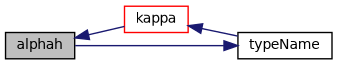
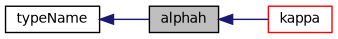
edge "typeName" -> "kappa": removed
